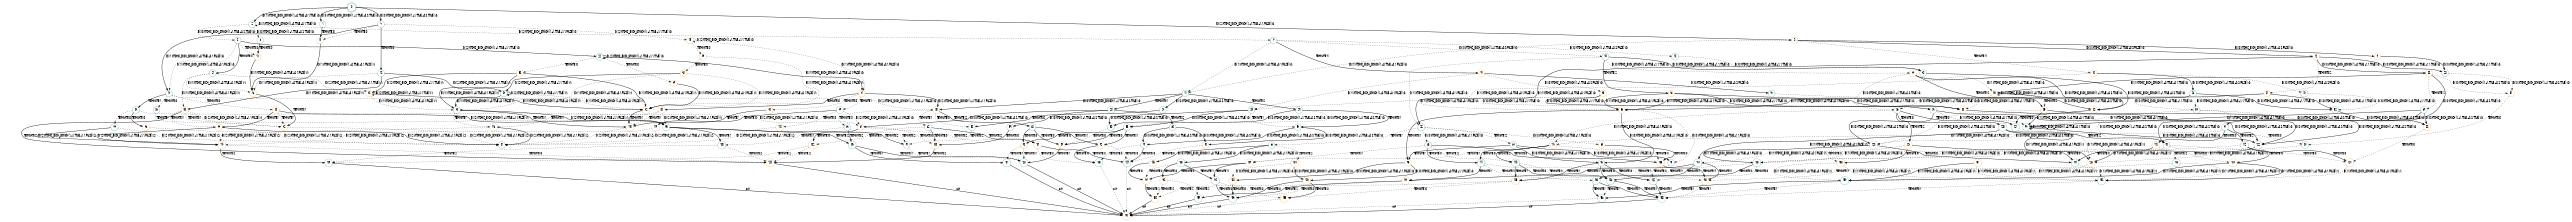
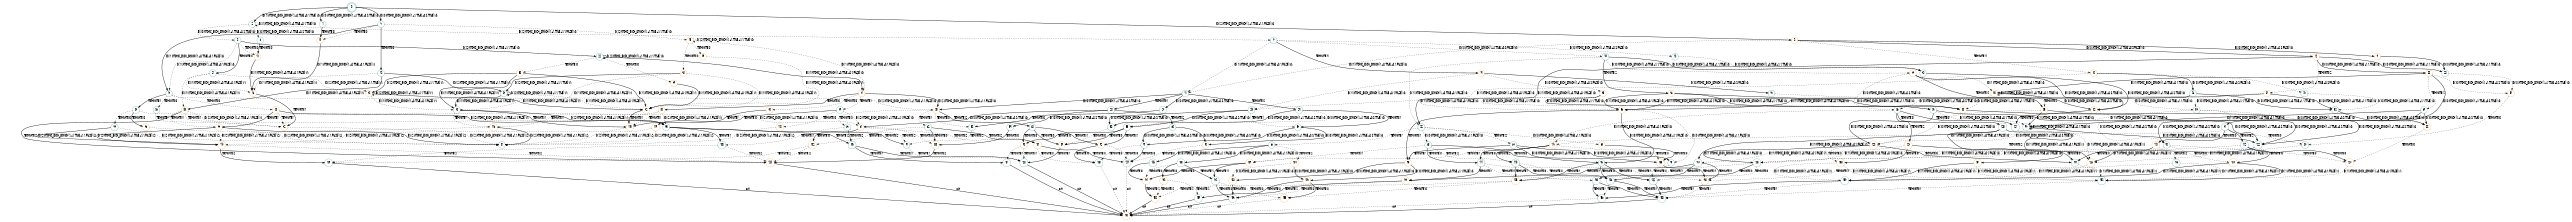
edge "39" -> "40": now "15" -> "40"
edge "125" -> "98": now "125" -> "151"
edge "117" -> "120": label "TERMINATE !0" -> "TERMINATE !2"
node "106": color darkorange -> teal
